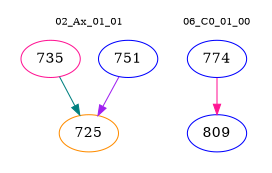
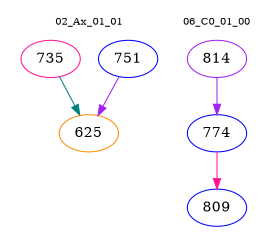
node "814": added
node "725": label "725" -> "625"
